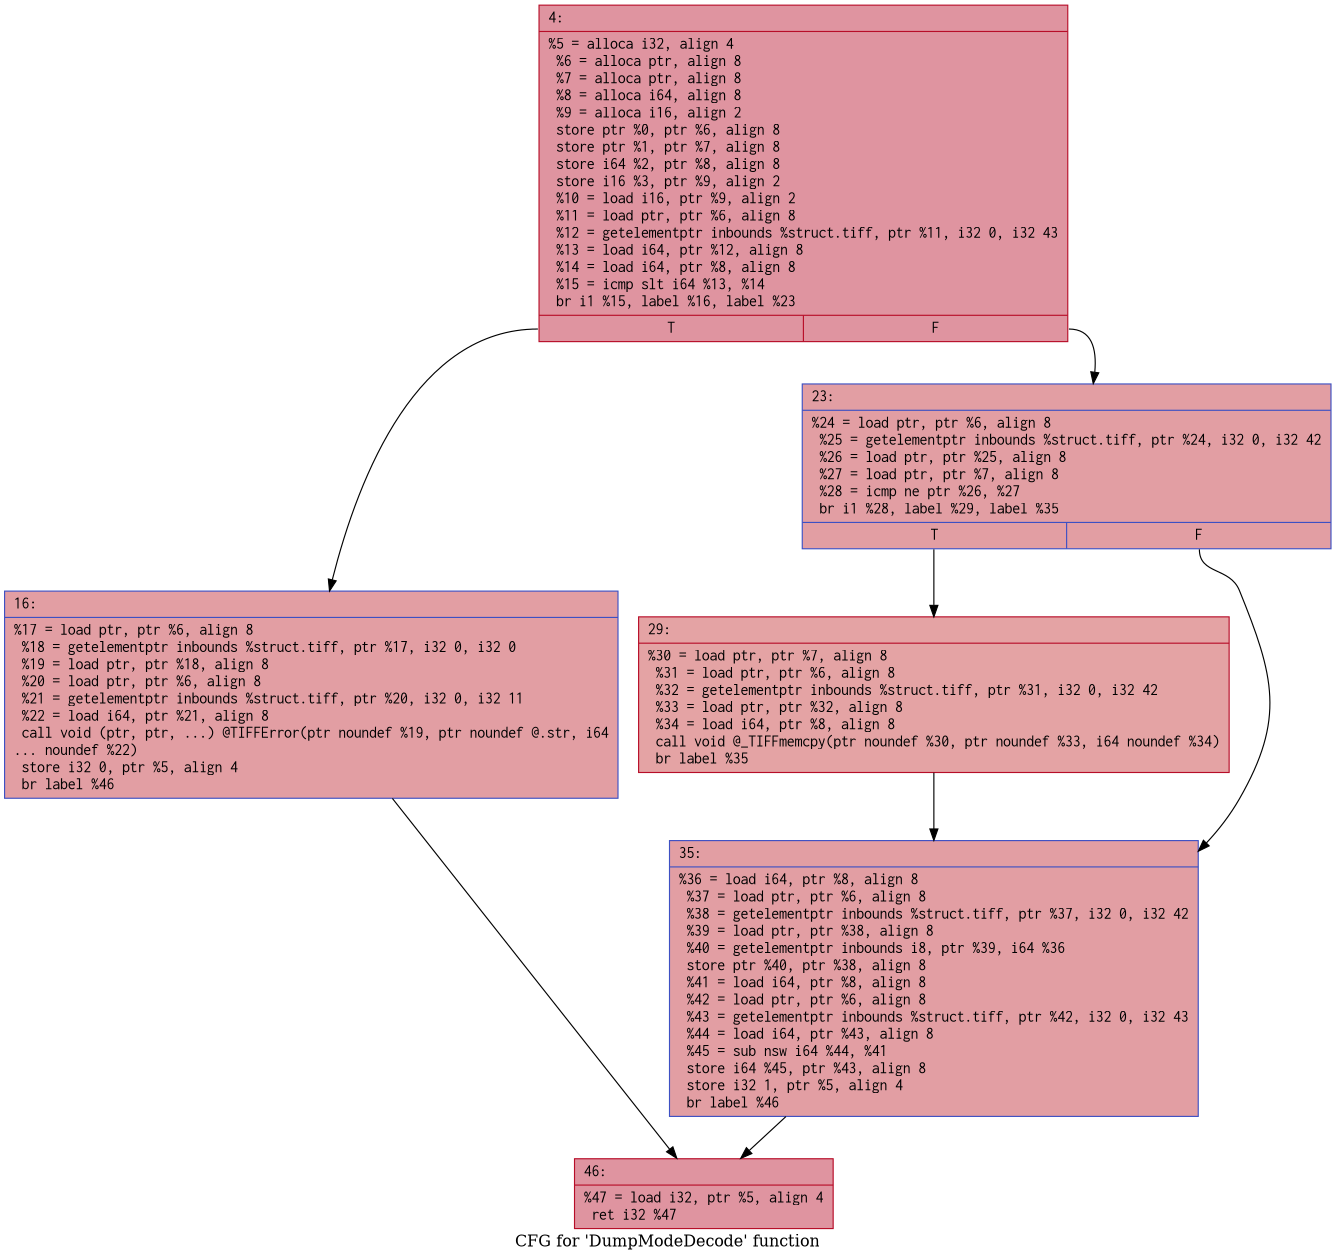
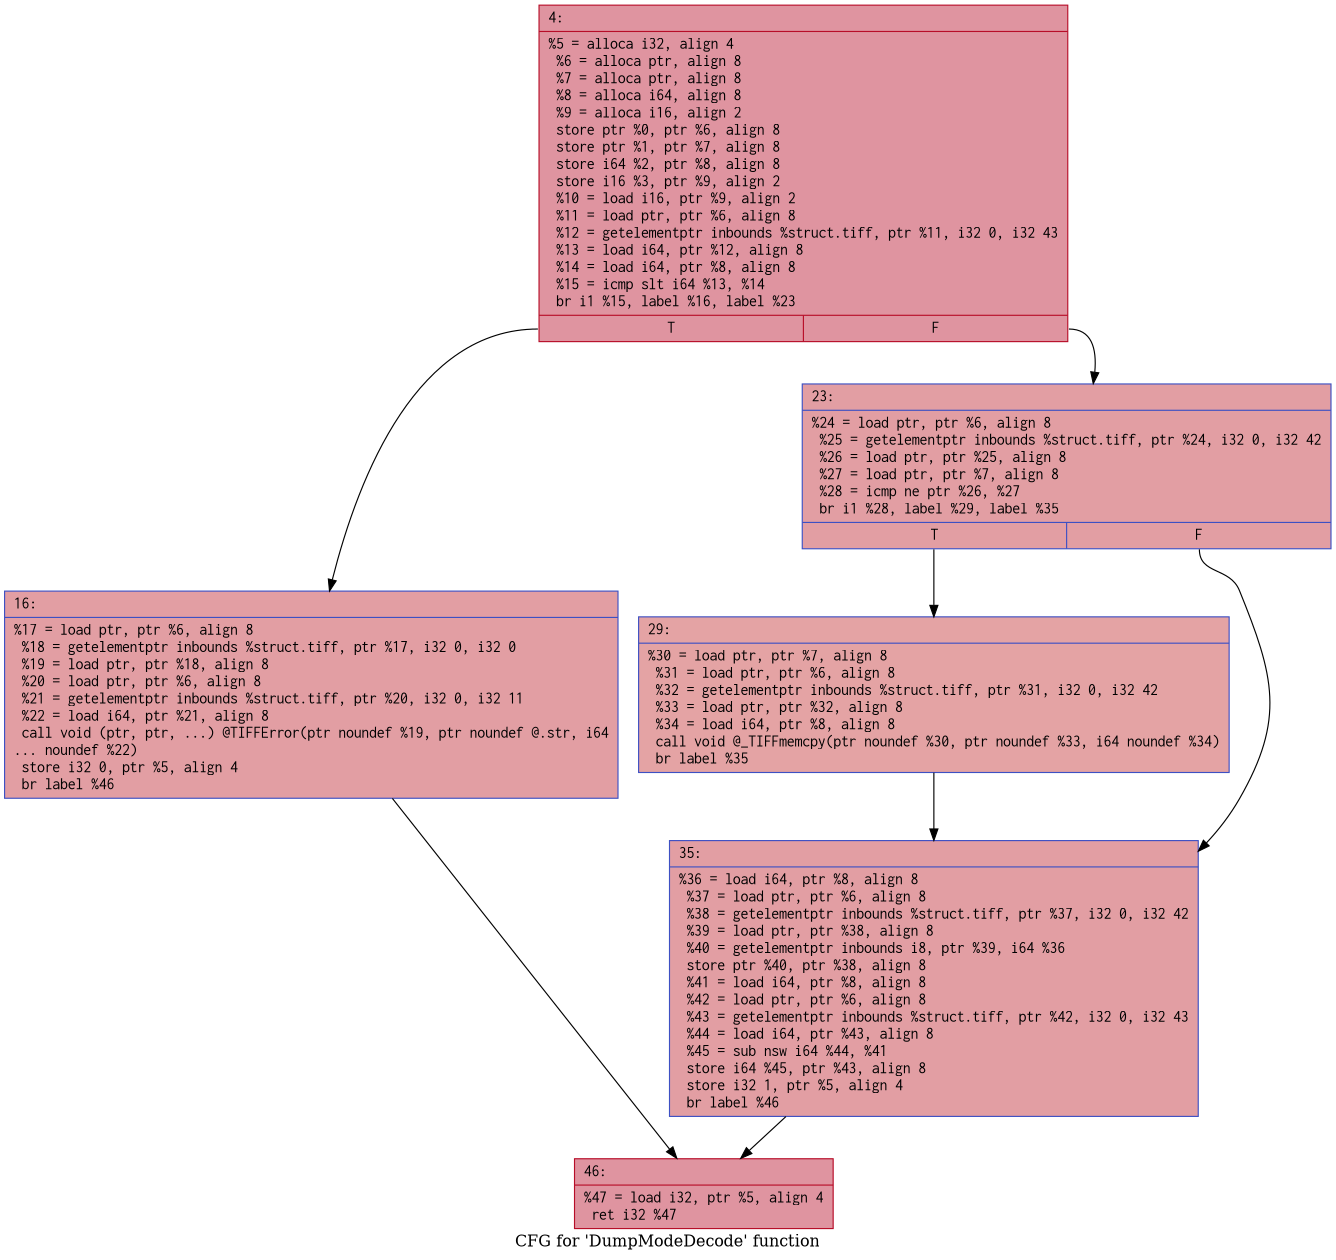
node "29:": color #b70d28ff -> #3d50c3ff
